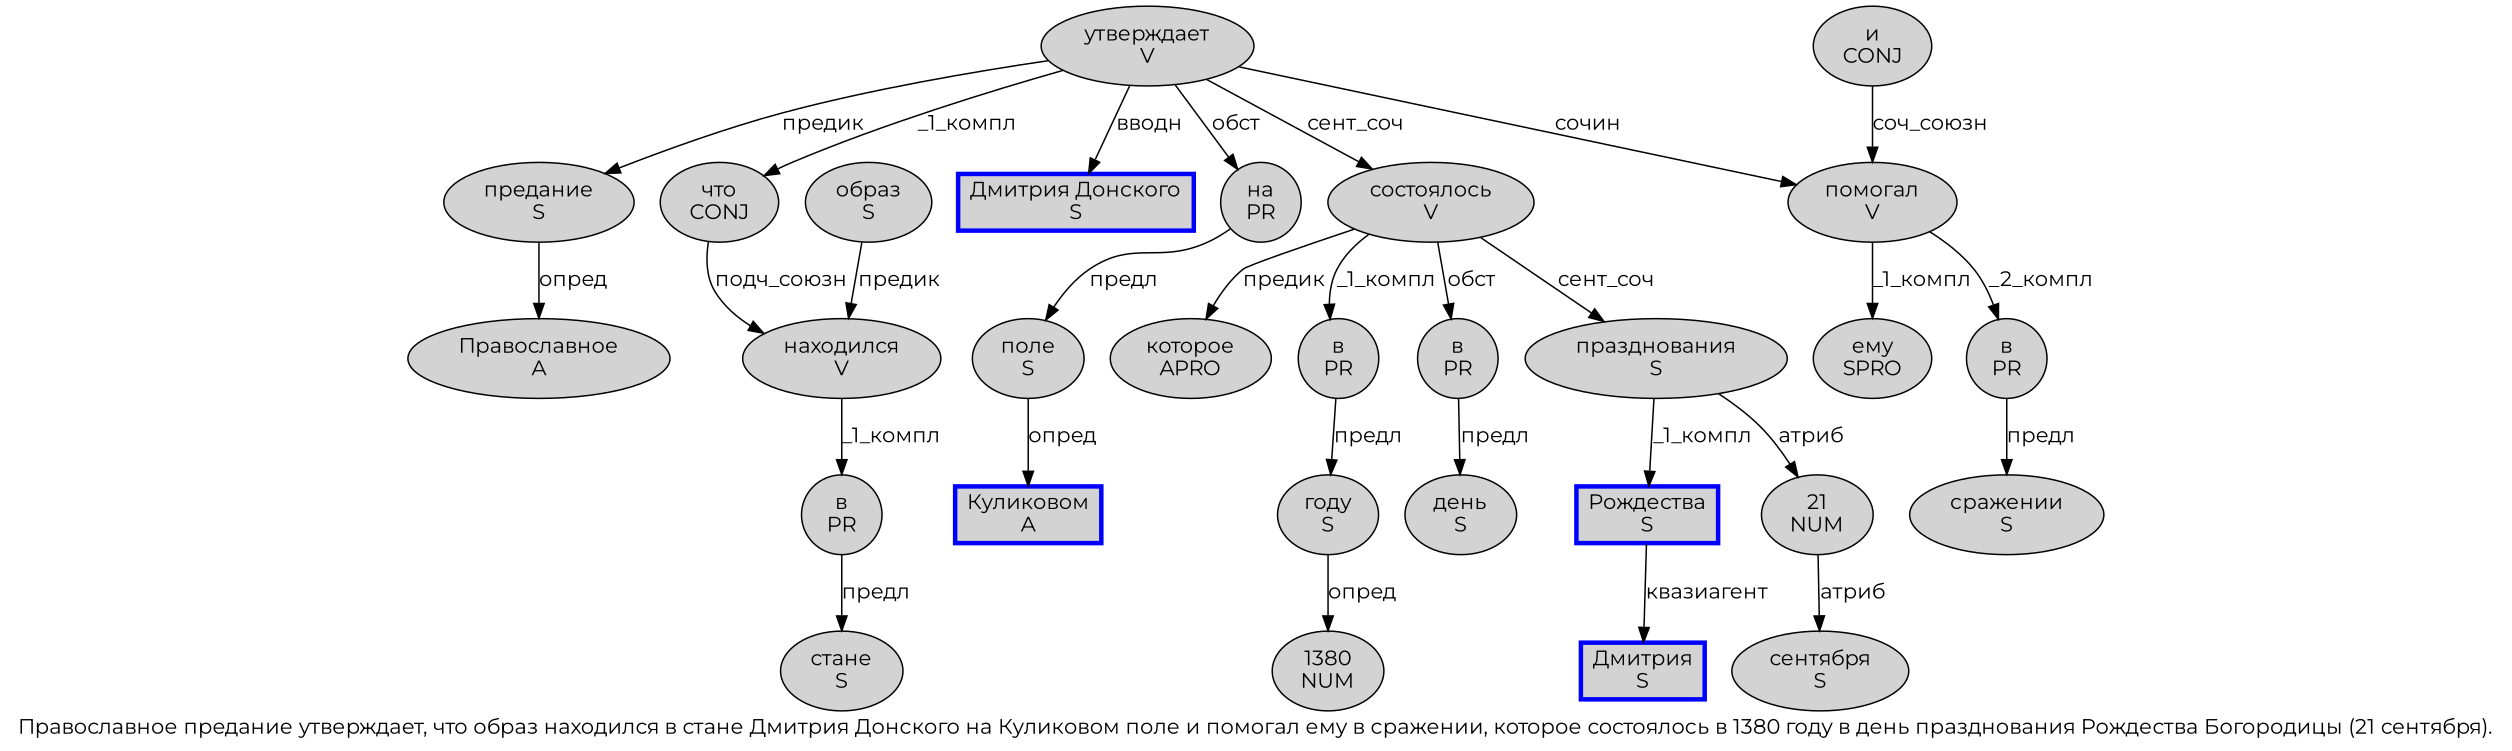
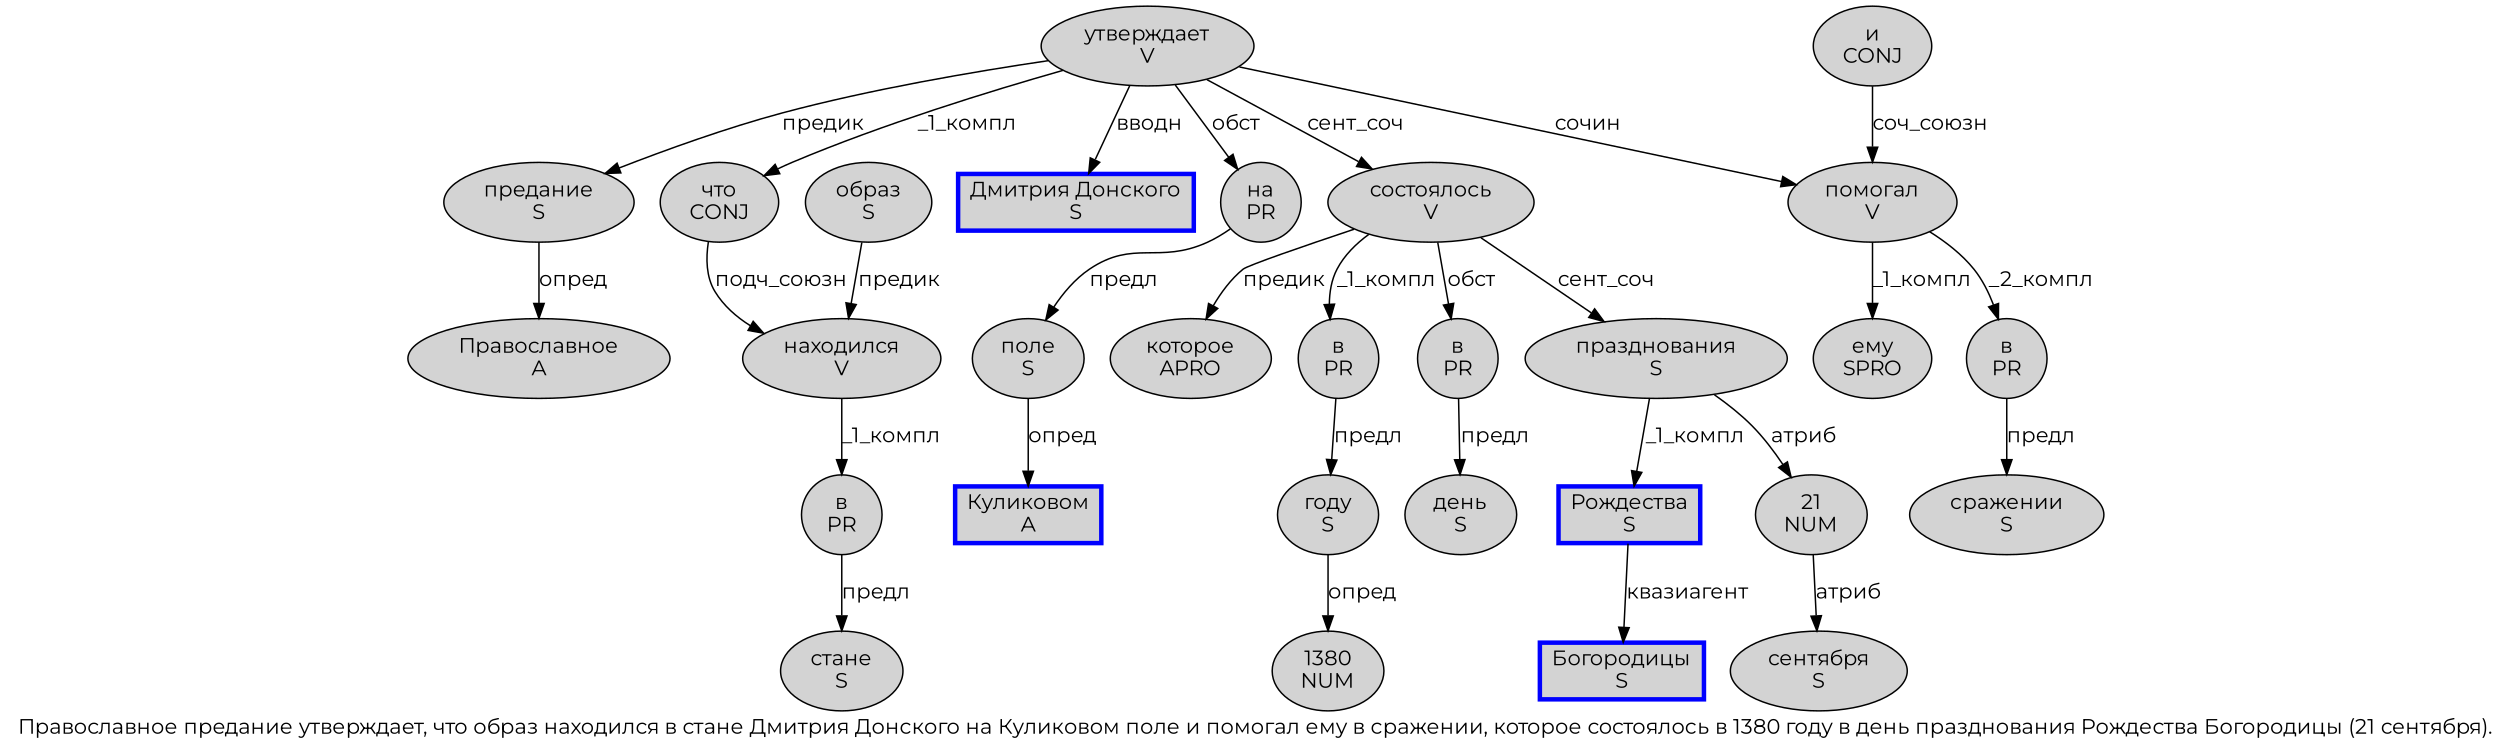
node "Дмитрия S": label "Дмитрия S" -> "Богородицы S"
